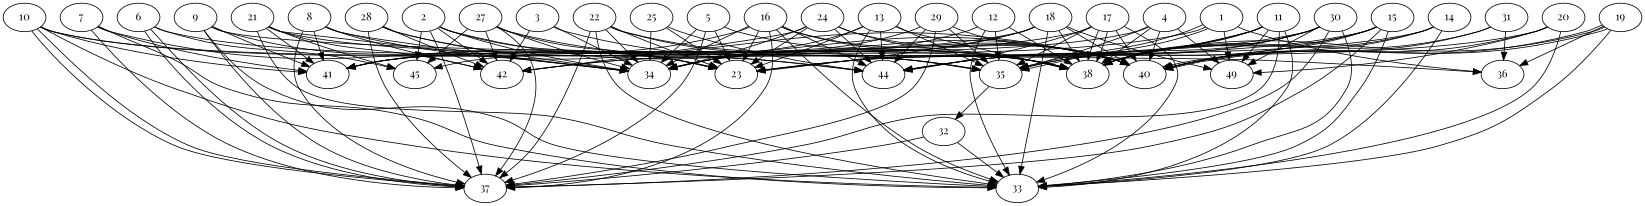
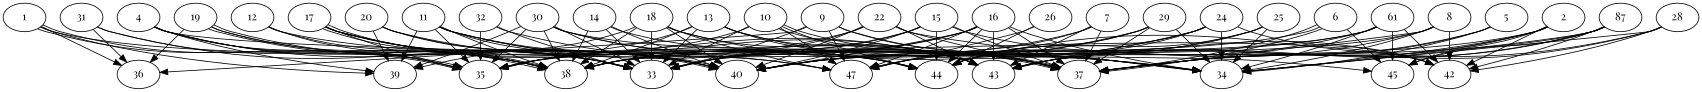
node "21": label "21" -> "61"
node "27": label "27" -> "87"
node "3": removed
node "26": added
edge "5" -> "40": now "25" -> "40"
node "41": label "41" -> "47"
node "23": label "23" -> "43"
node "49": label "49" -> "39"
edge "12" -> "33": now "4" -> "33"
edge "35" -> "32": reversed
